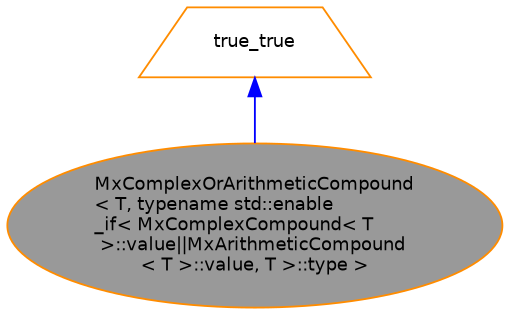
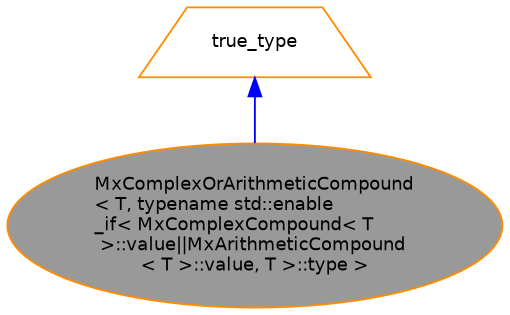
node "true_true": label "true_true" -> "true_type"
